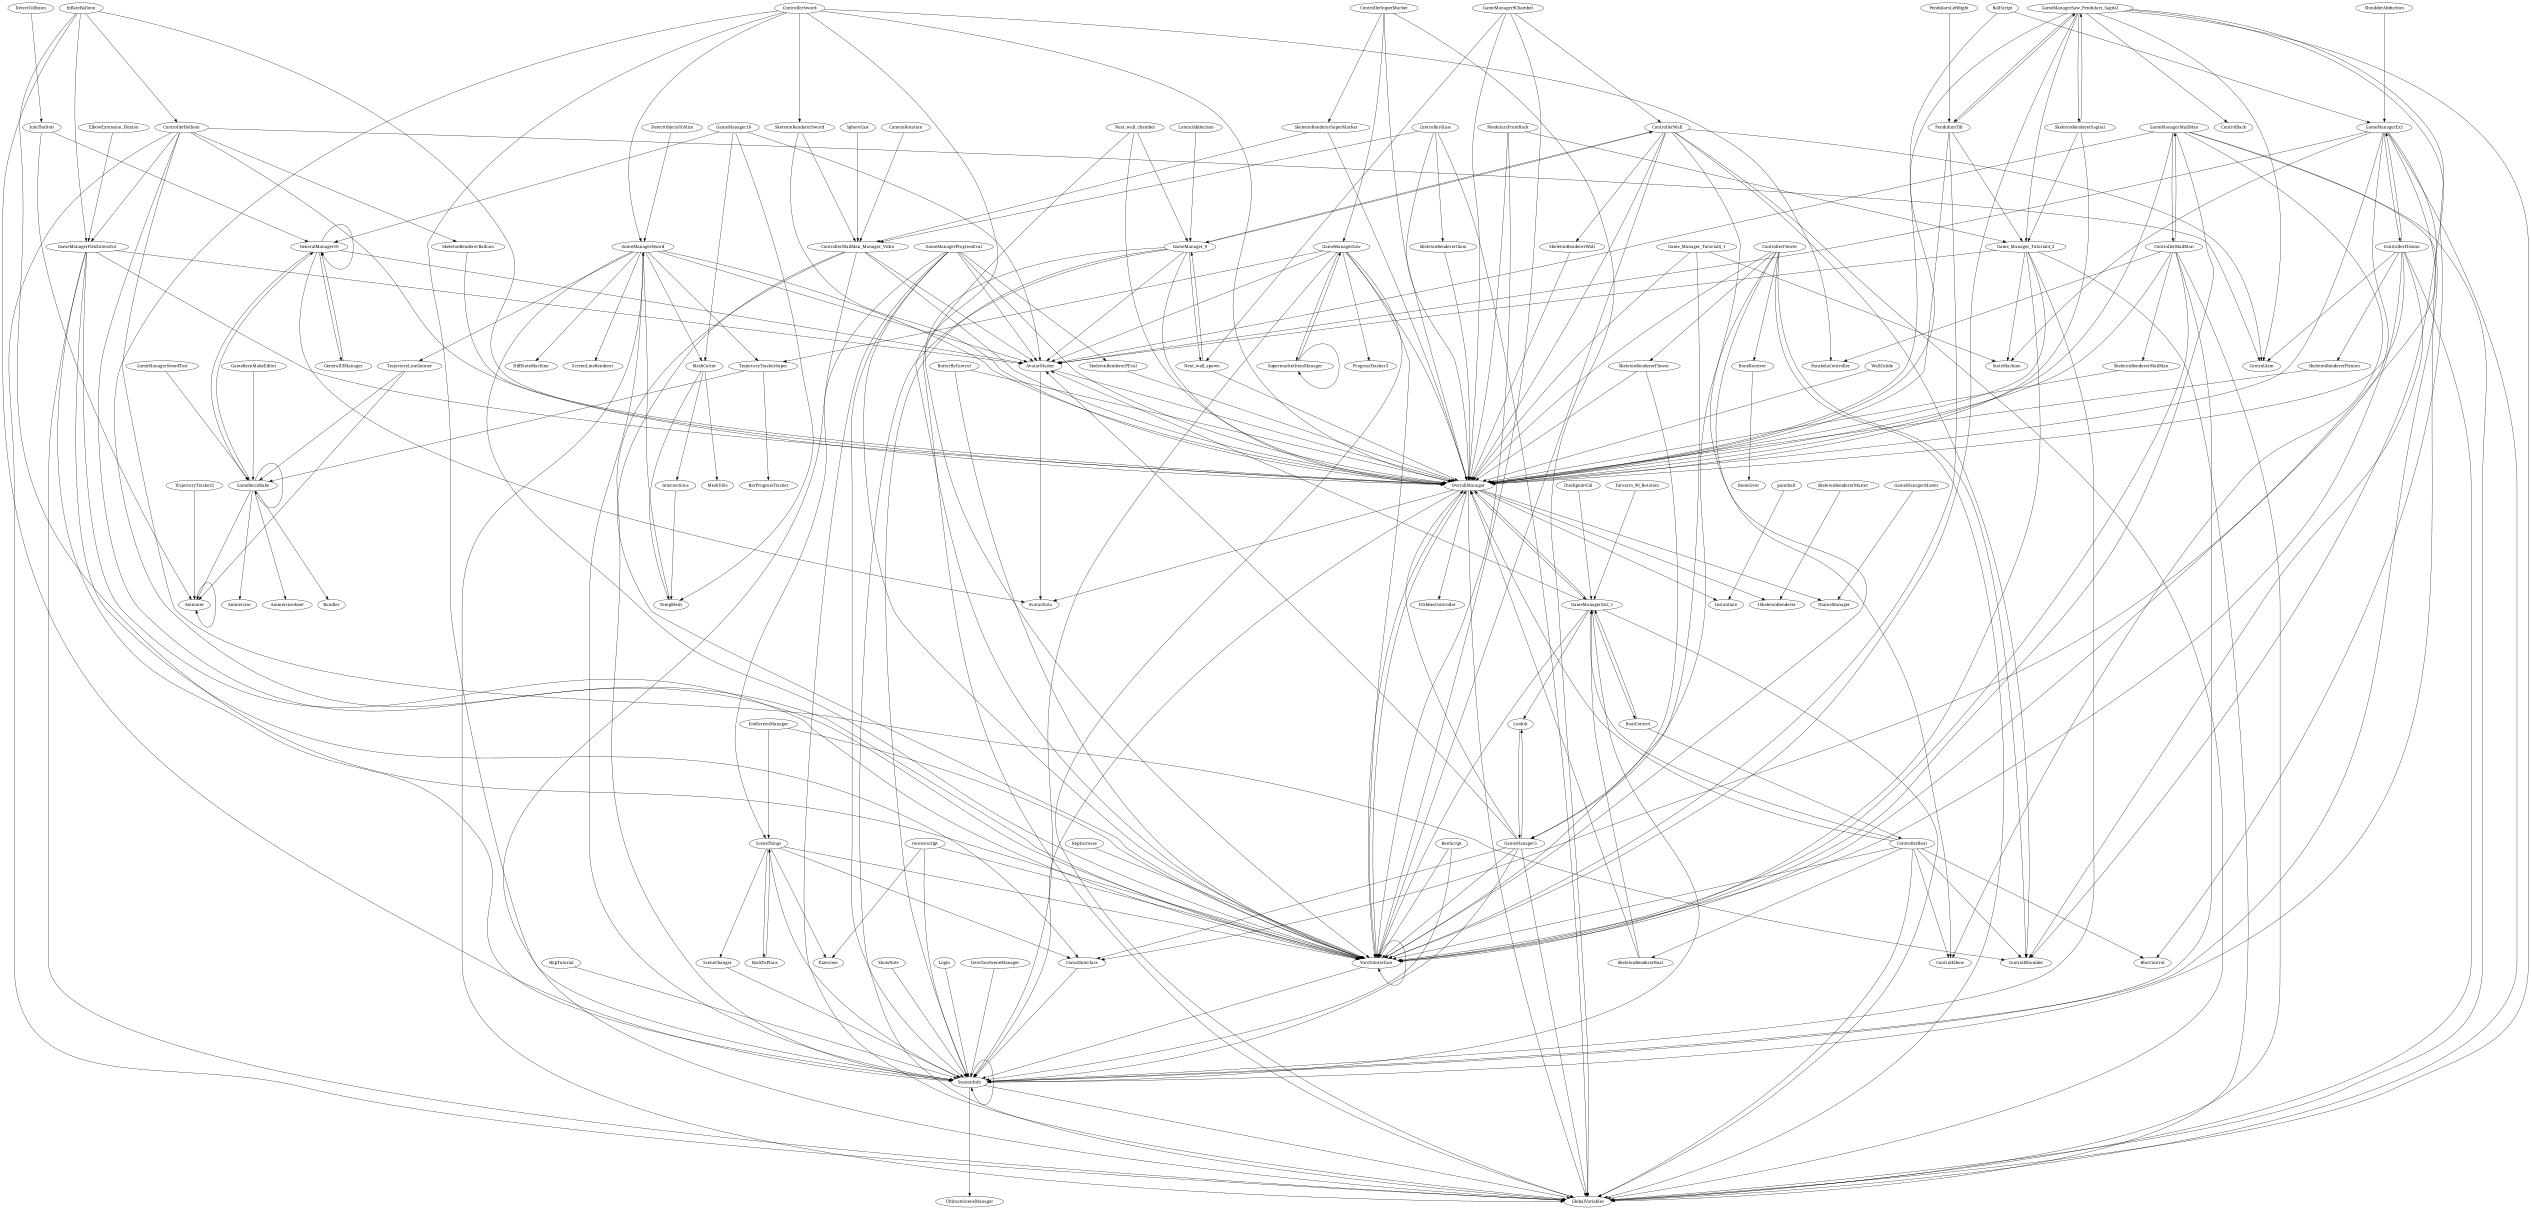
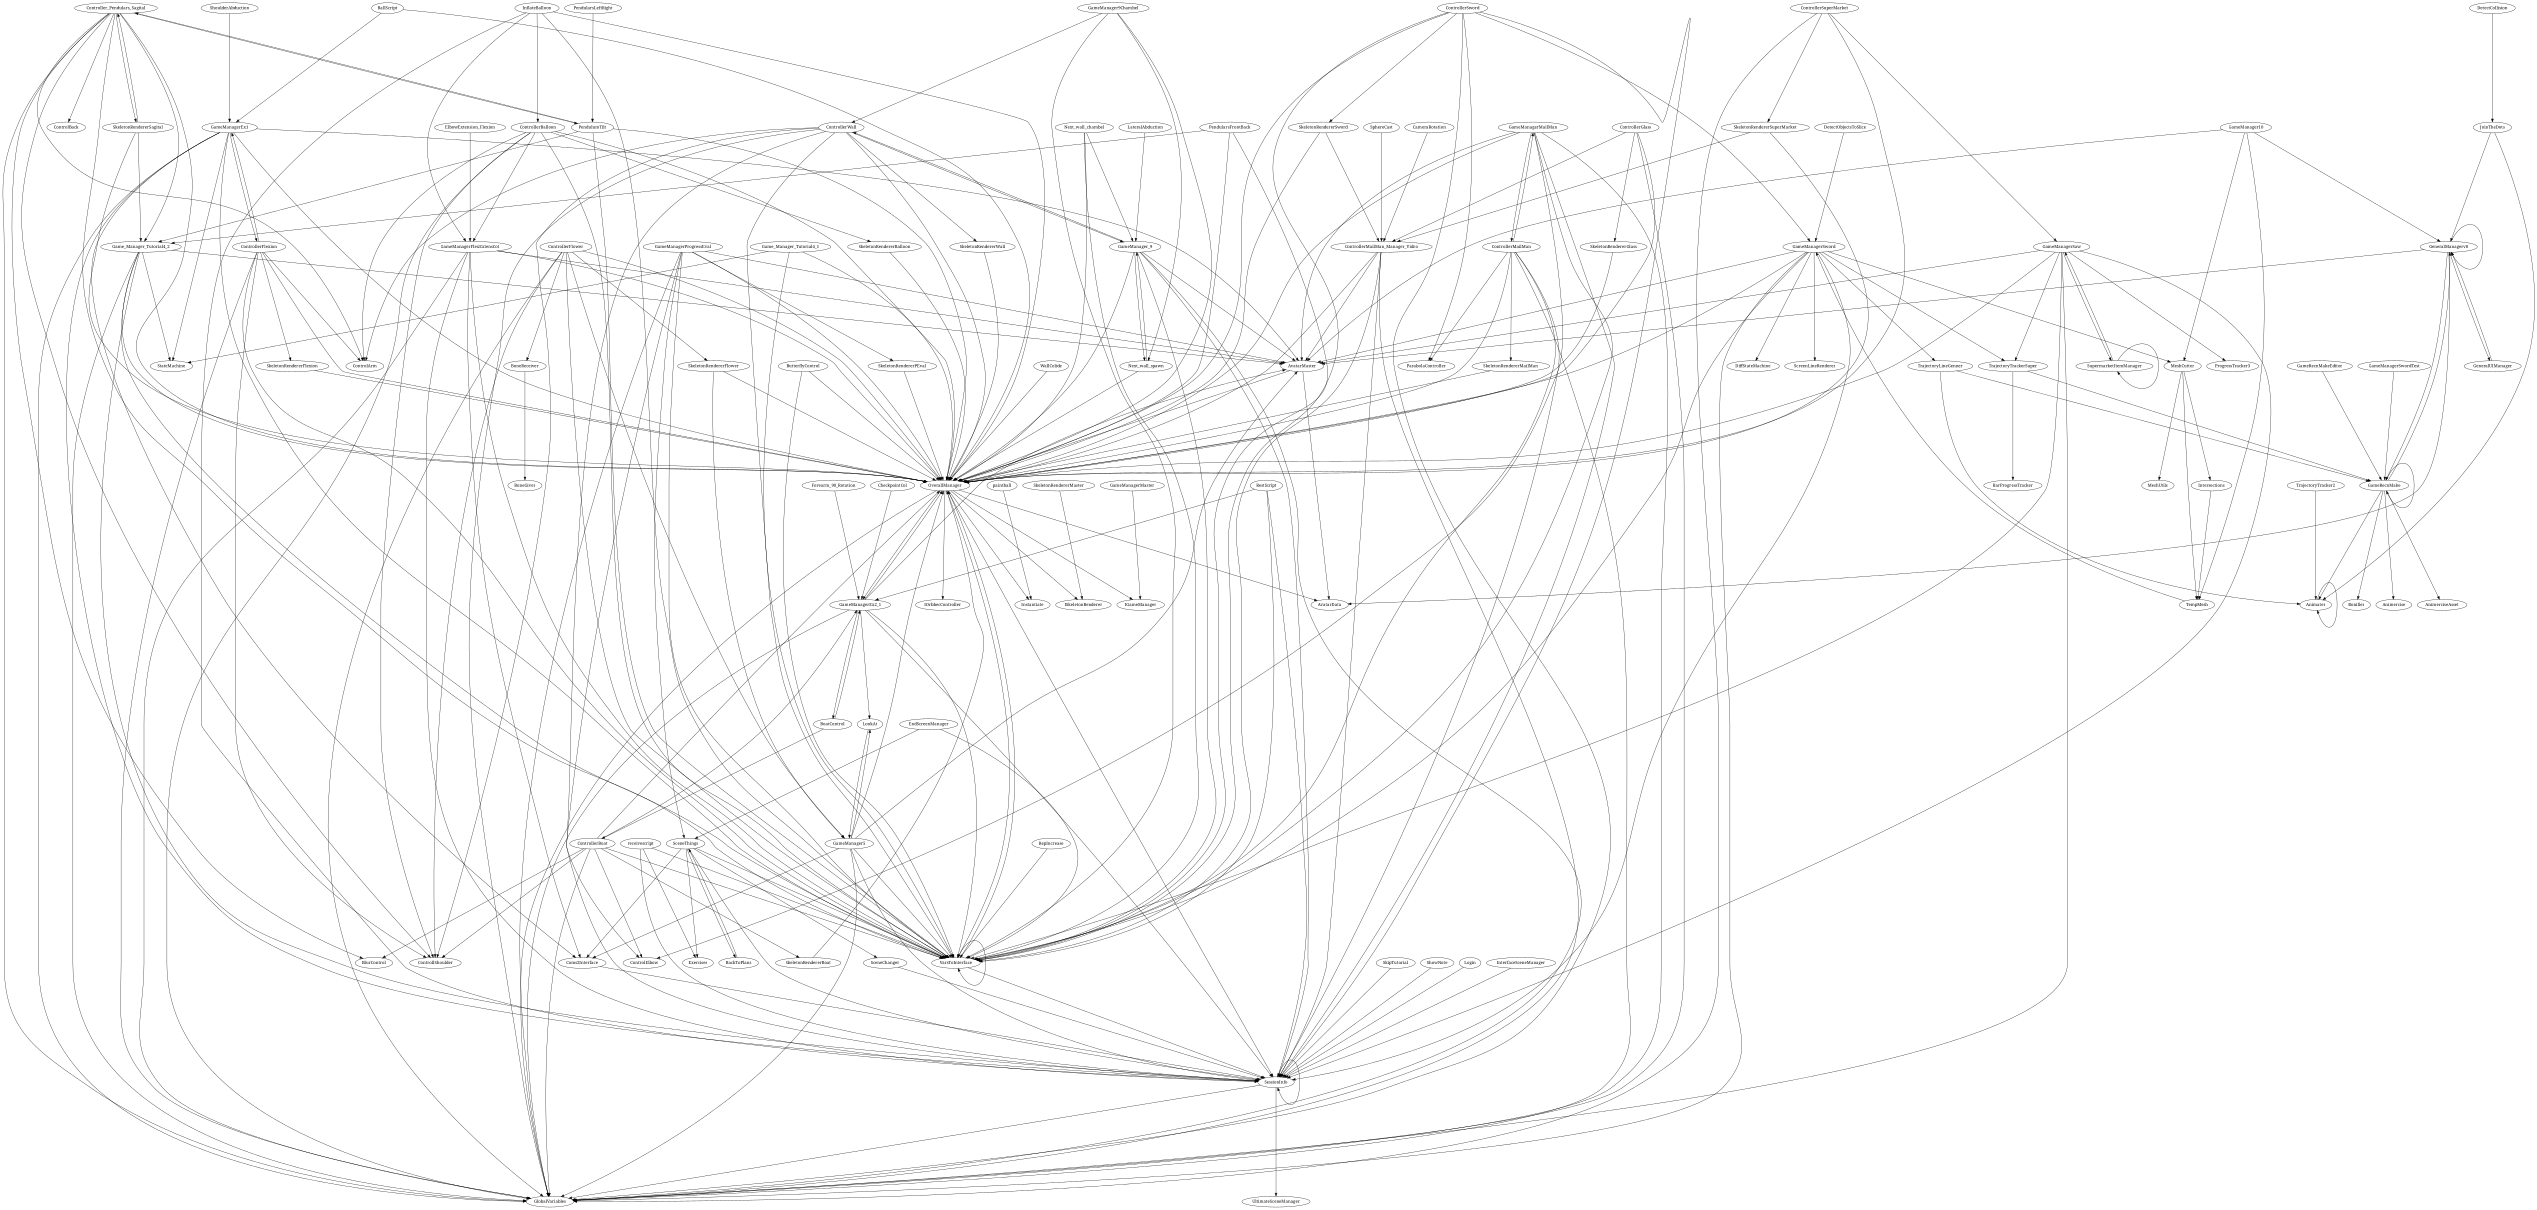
node "GameManagerSaw_Pendulars_Sagital": label "GameManagerSaw_Pendulars_Sagital" -> "Controller_Pendulars_Sagital"
edge "SkeletonRendererBoat" -> "GameManagerEx2_1": now "RestScript" -> "GameManagerEx2_1"
